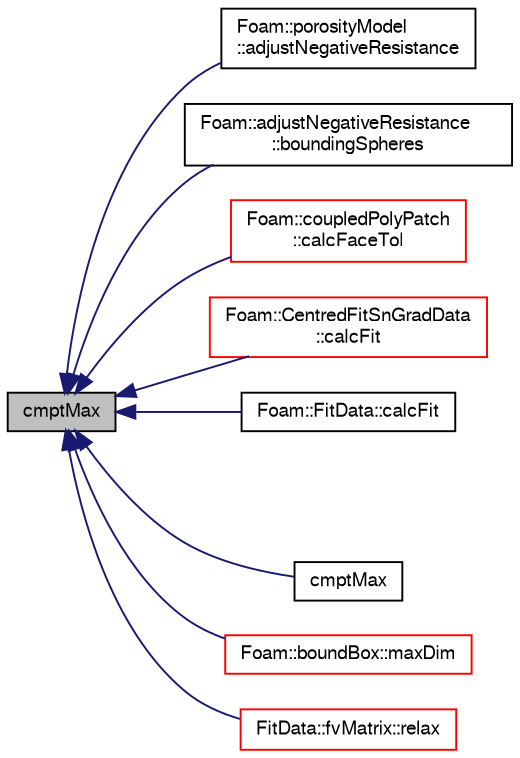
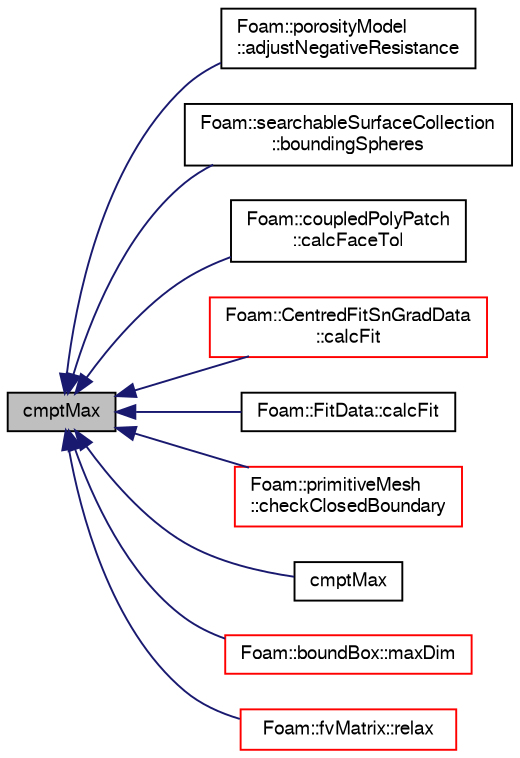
node "Foam::adjustNegativeResistance ::boundingSpheres": label "Foam::adjustNegativeResistance ::boundingSpheres" -> "Foam::searchableSurfaceCollection ::boundingSpheres"
node "Foam::coupledPolyPatch ::calcFaceTol": color red -> black
node "Foam::primitiveMesh ::checkClosedBoundary": added
node "FitData::fvMatrix::relax": label "FitData::fvMatrix::relax" -> "Foam::fvMatrix::relax"
